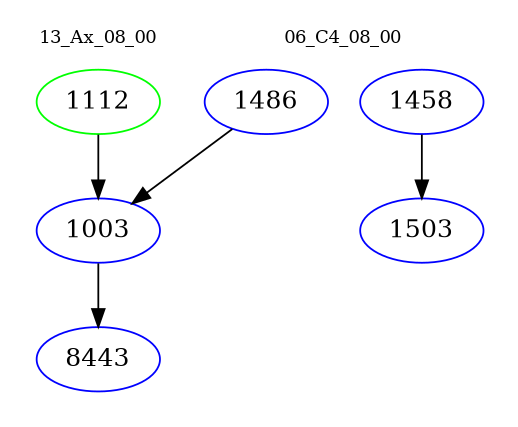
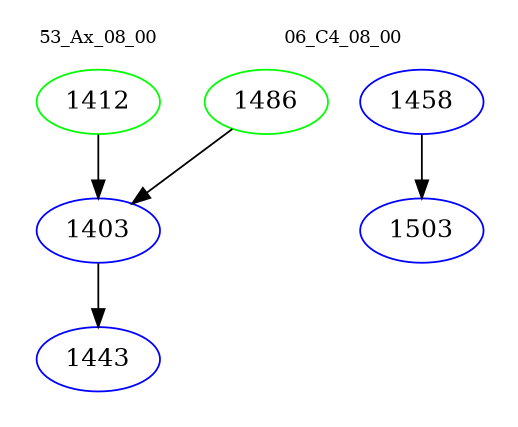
cluster "13_Ax_08_00": label "13_Ax_08_00" -> "53_Ax_08_00"
node "1112": label "1112" -> "1412"
node "1486": color blue -> green
node "1003": label "1003" -> "1403"
node "8443": label "8443" -> "1443"
